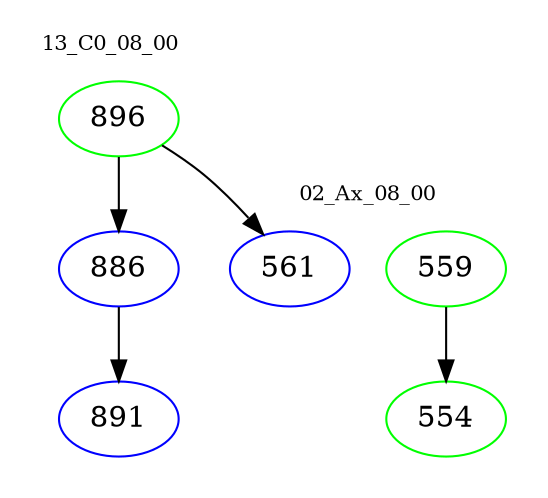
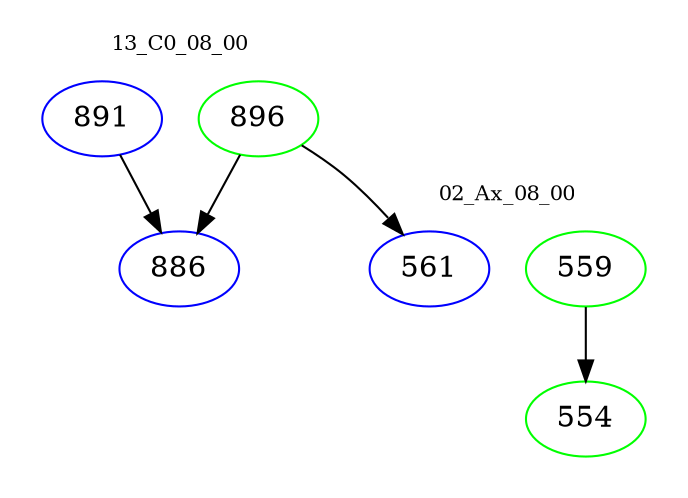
edge "886" -> "891": reversed
